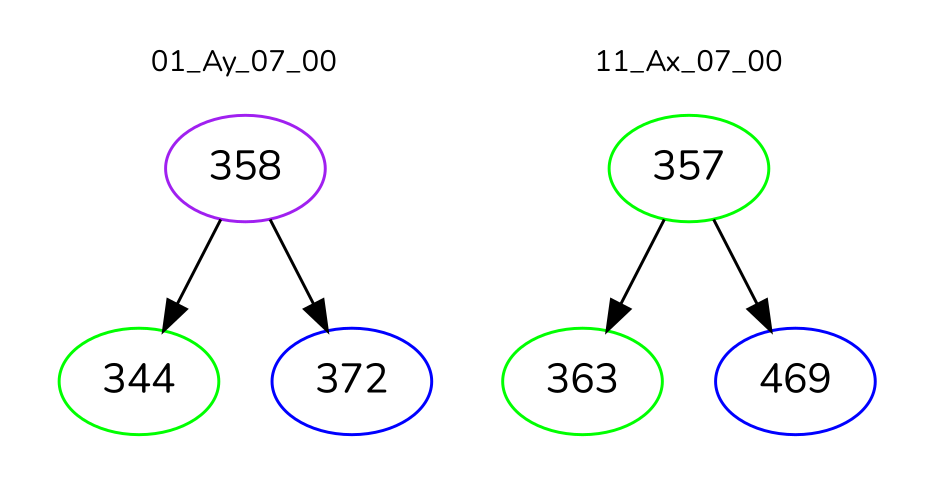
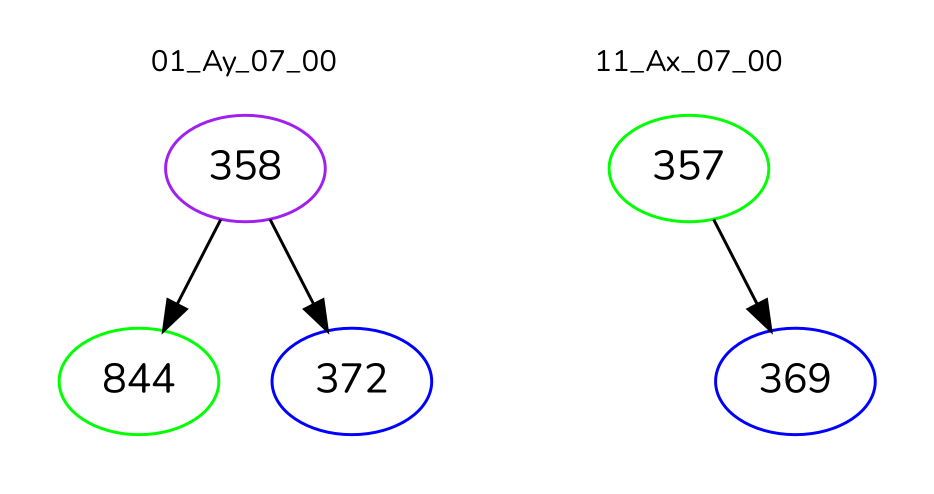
node "344": label "344" -> "844"
node "363": removed
node "469": label "469" -> "369"
